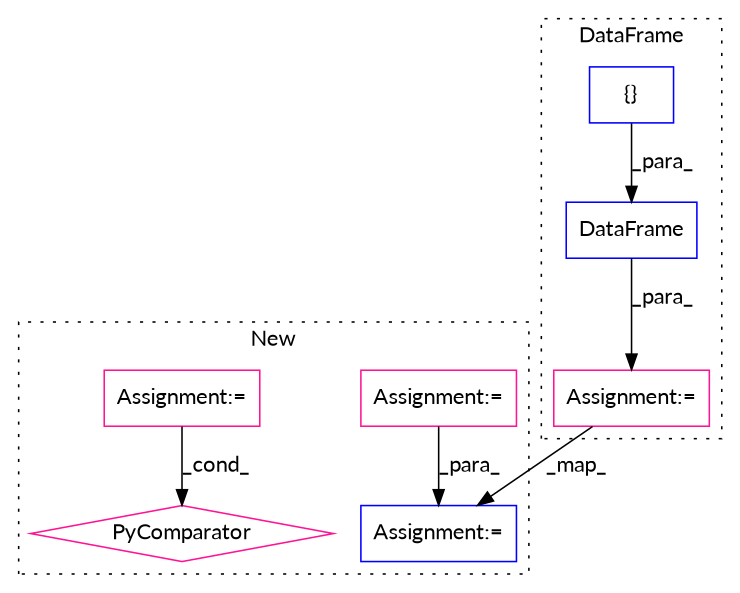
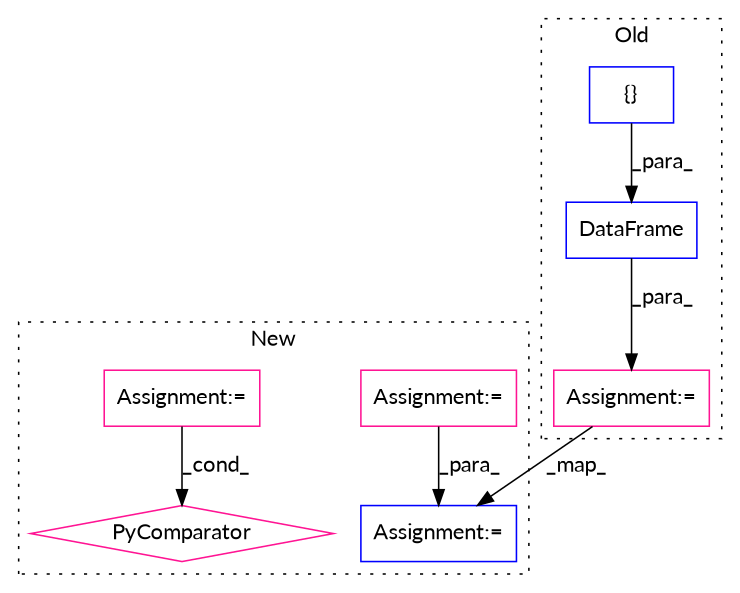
cluster "DataFrame": label "DataFrame" -> "Old"
